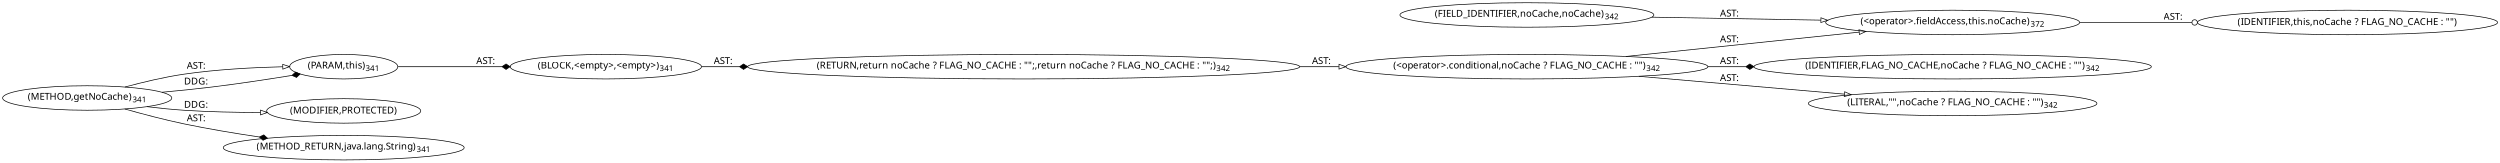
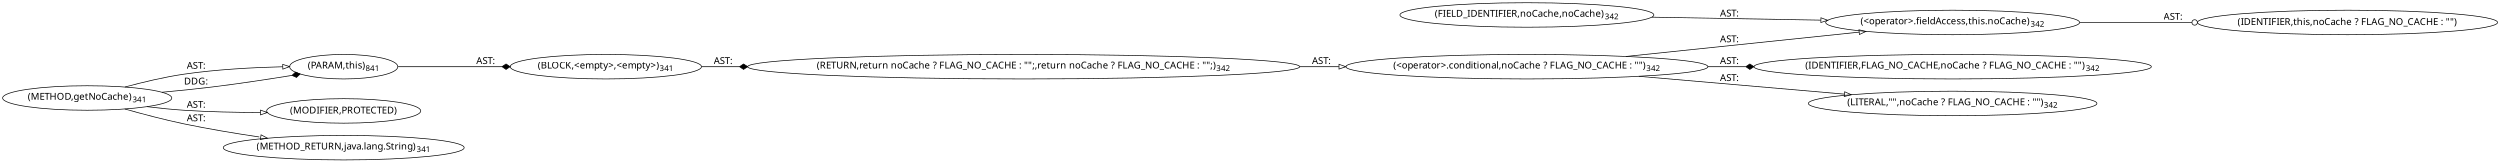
node "(<operator>.fieldAccess,this.noCache)": text "372" -> "342"
node "(PARAM,this)": text "341" -> "841"
edge "(METHOD,getNoCache)" -> "(MODIFIER,PROTECTED)": label "DDG: " -> "AST: "
edge "(METHOD,getNoCache)" -> "(METHOD_RETURN,java.lang.String)": arrowhead diamond -> onormal
